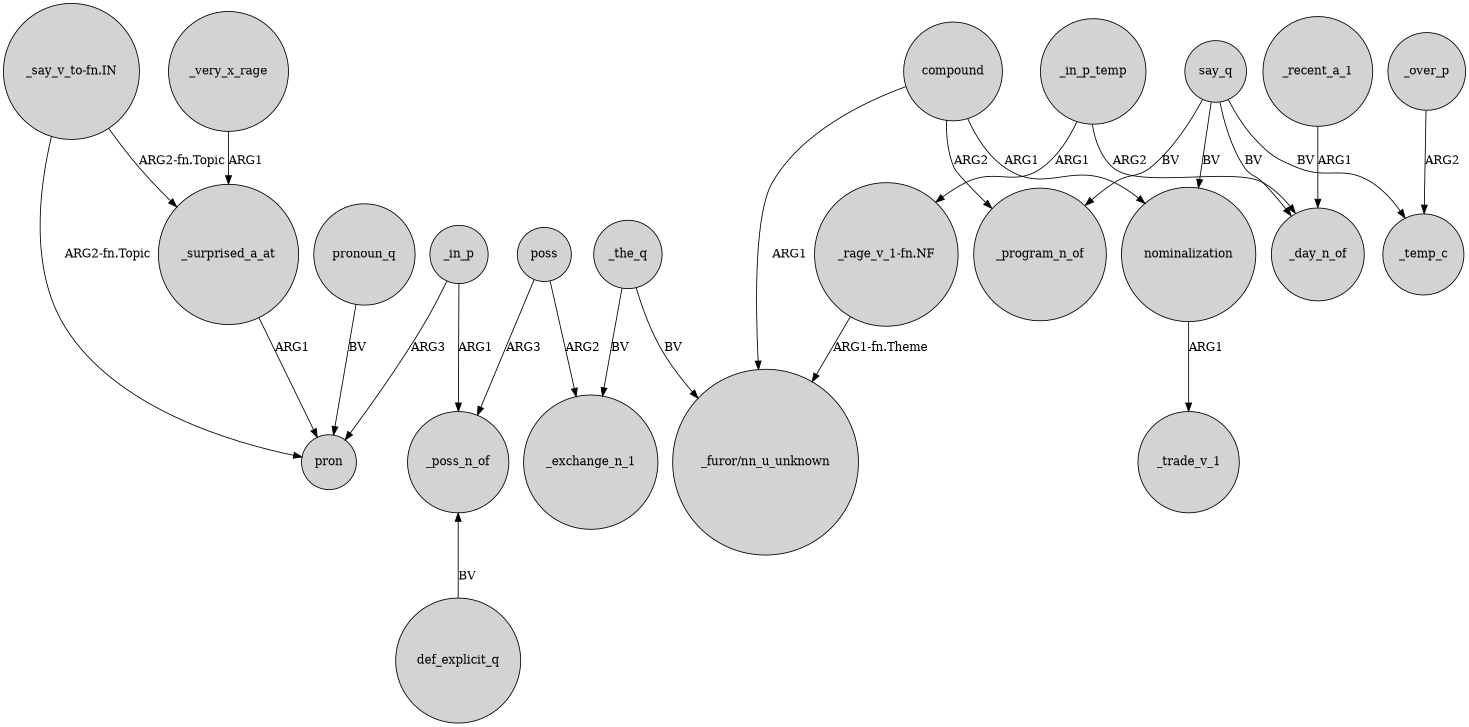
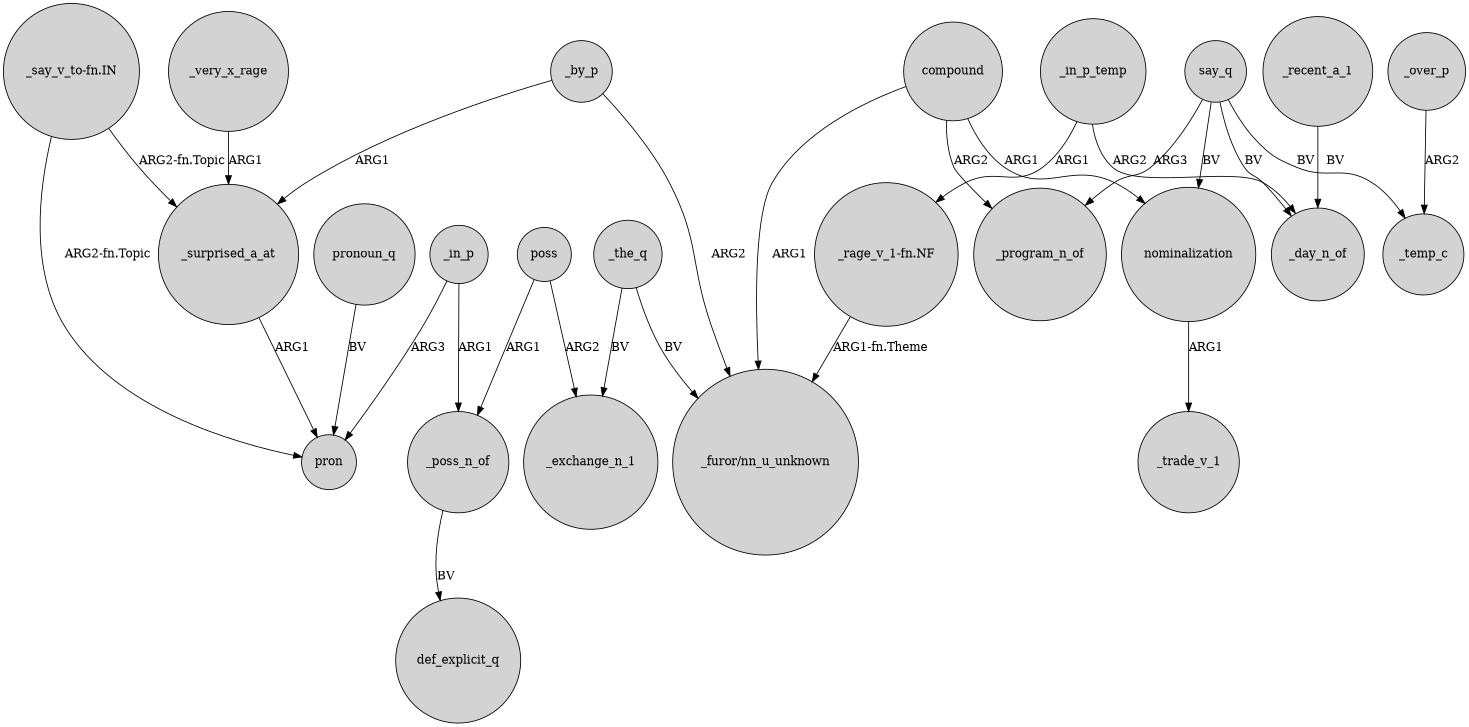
node "_by_p": added
edge "say_q" -> "_program_n_of": label "BV" -> "ARG3"
edge "_recent_a_1" -> "_day_n_of": label "ARG1" -> "BV"
edge "poss" -> "_poss_n_of": label "ARG3" -> "ARG1"
edge "def_explicit_q" -> "_poss_n_of": reversed
